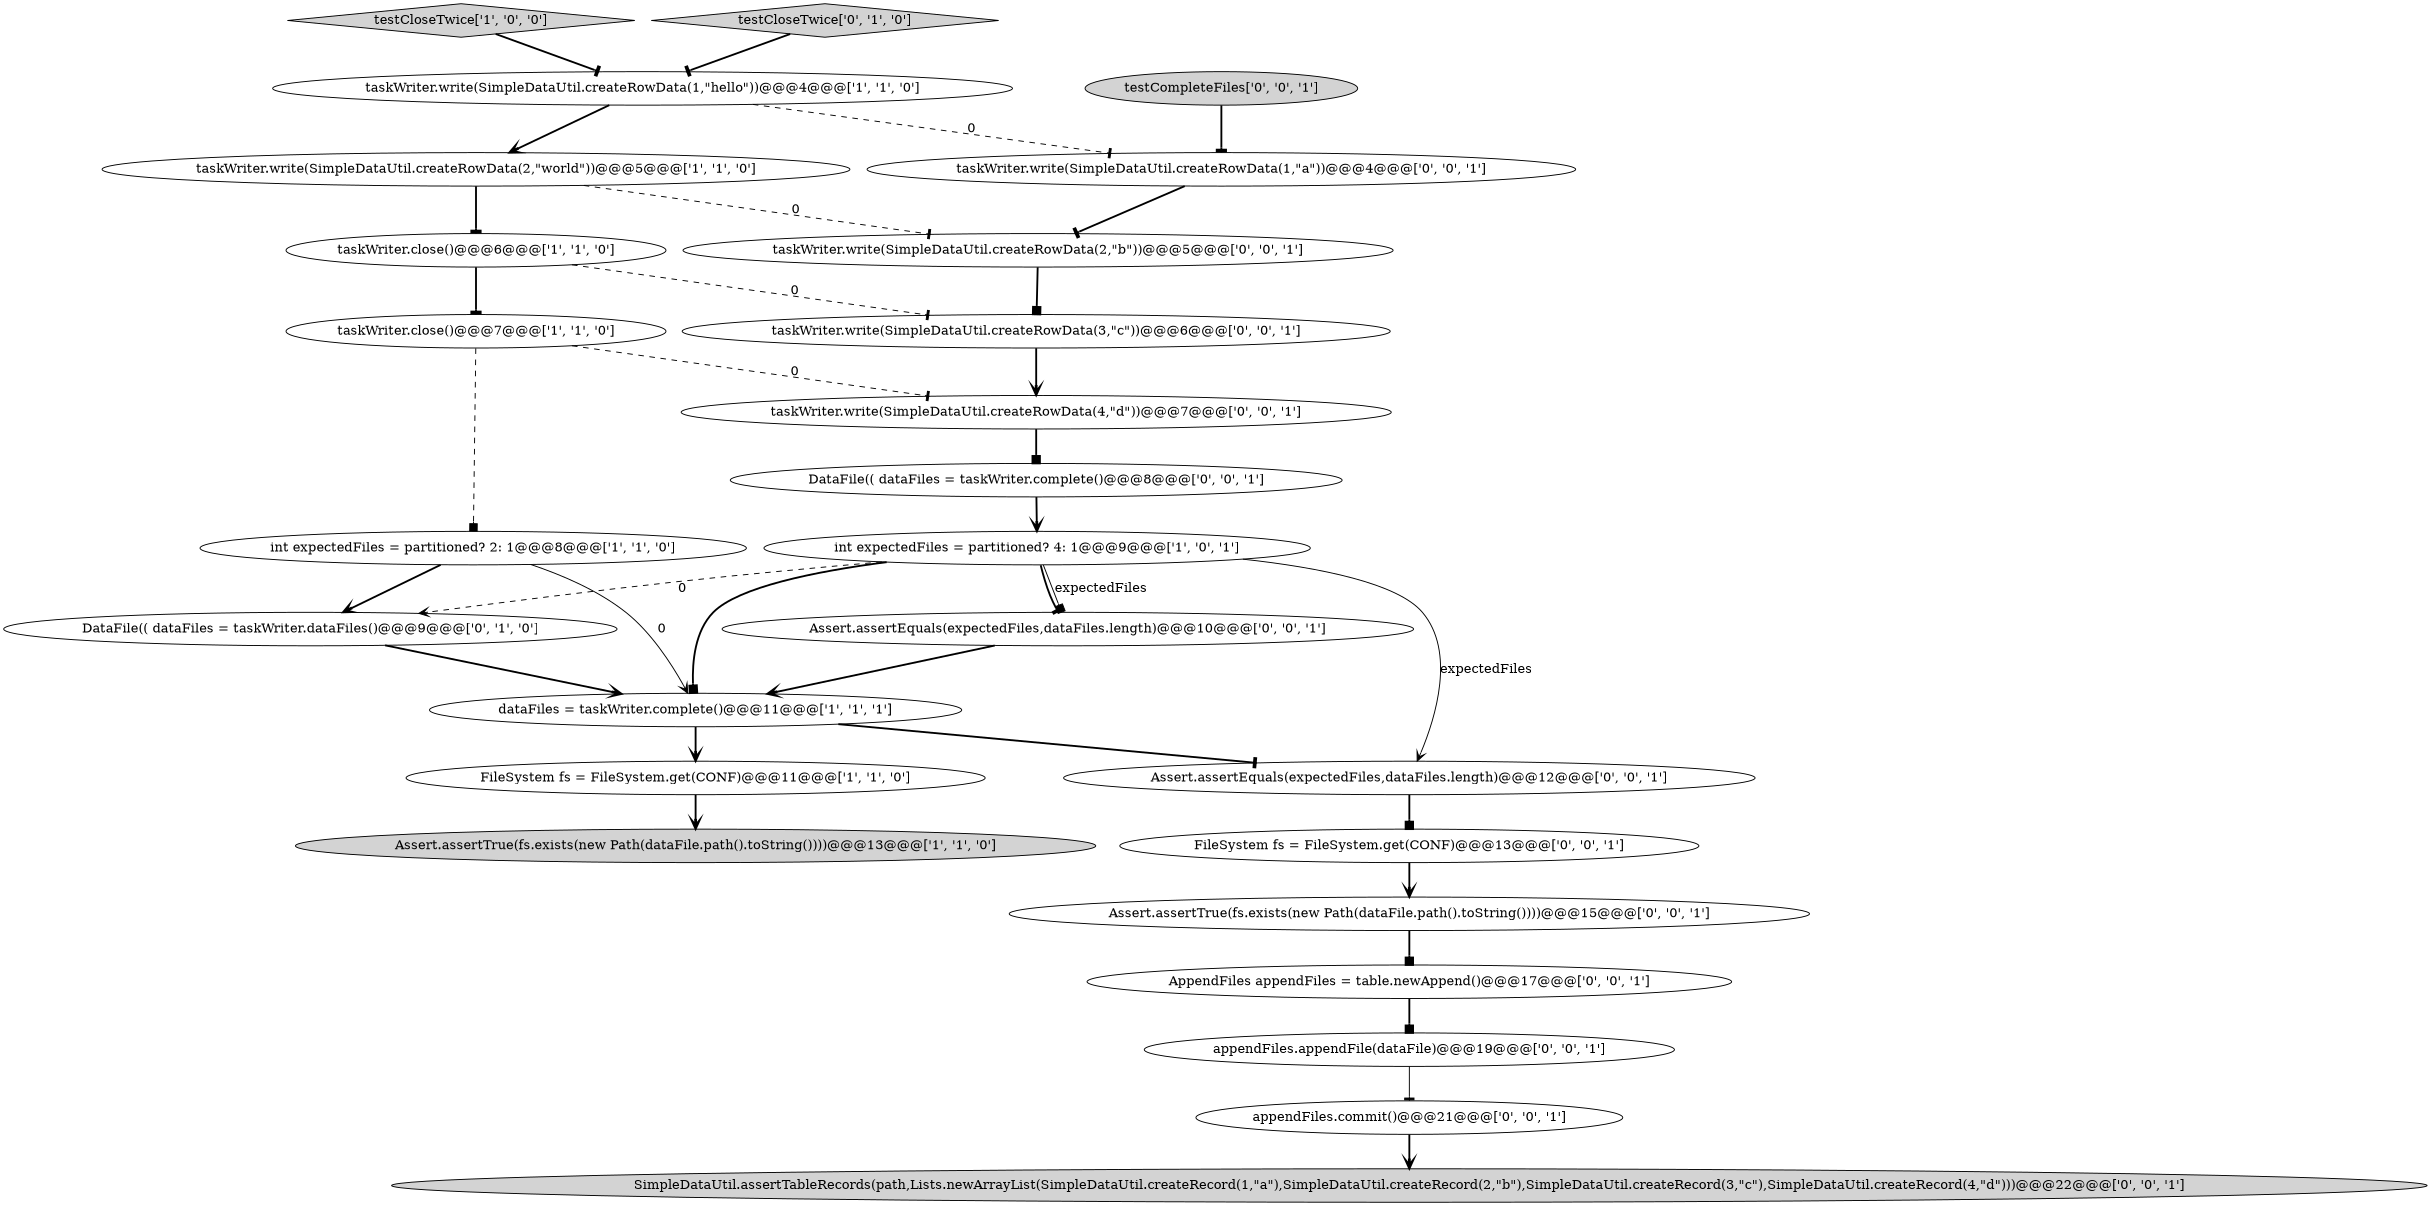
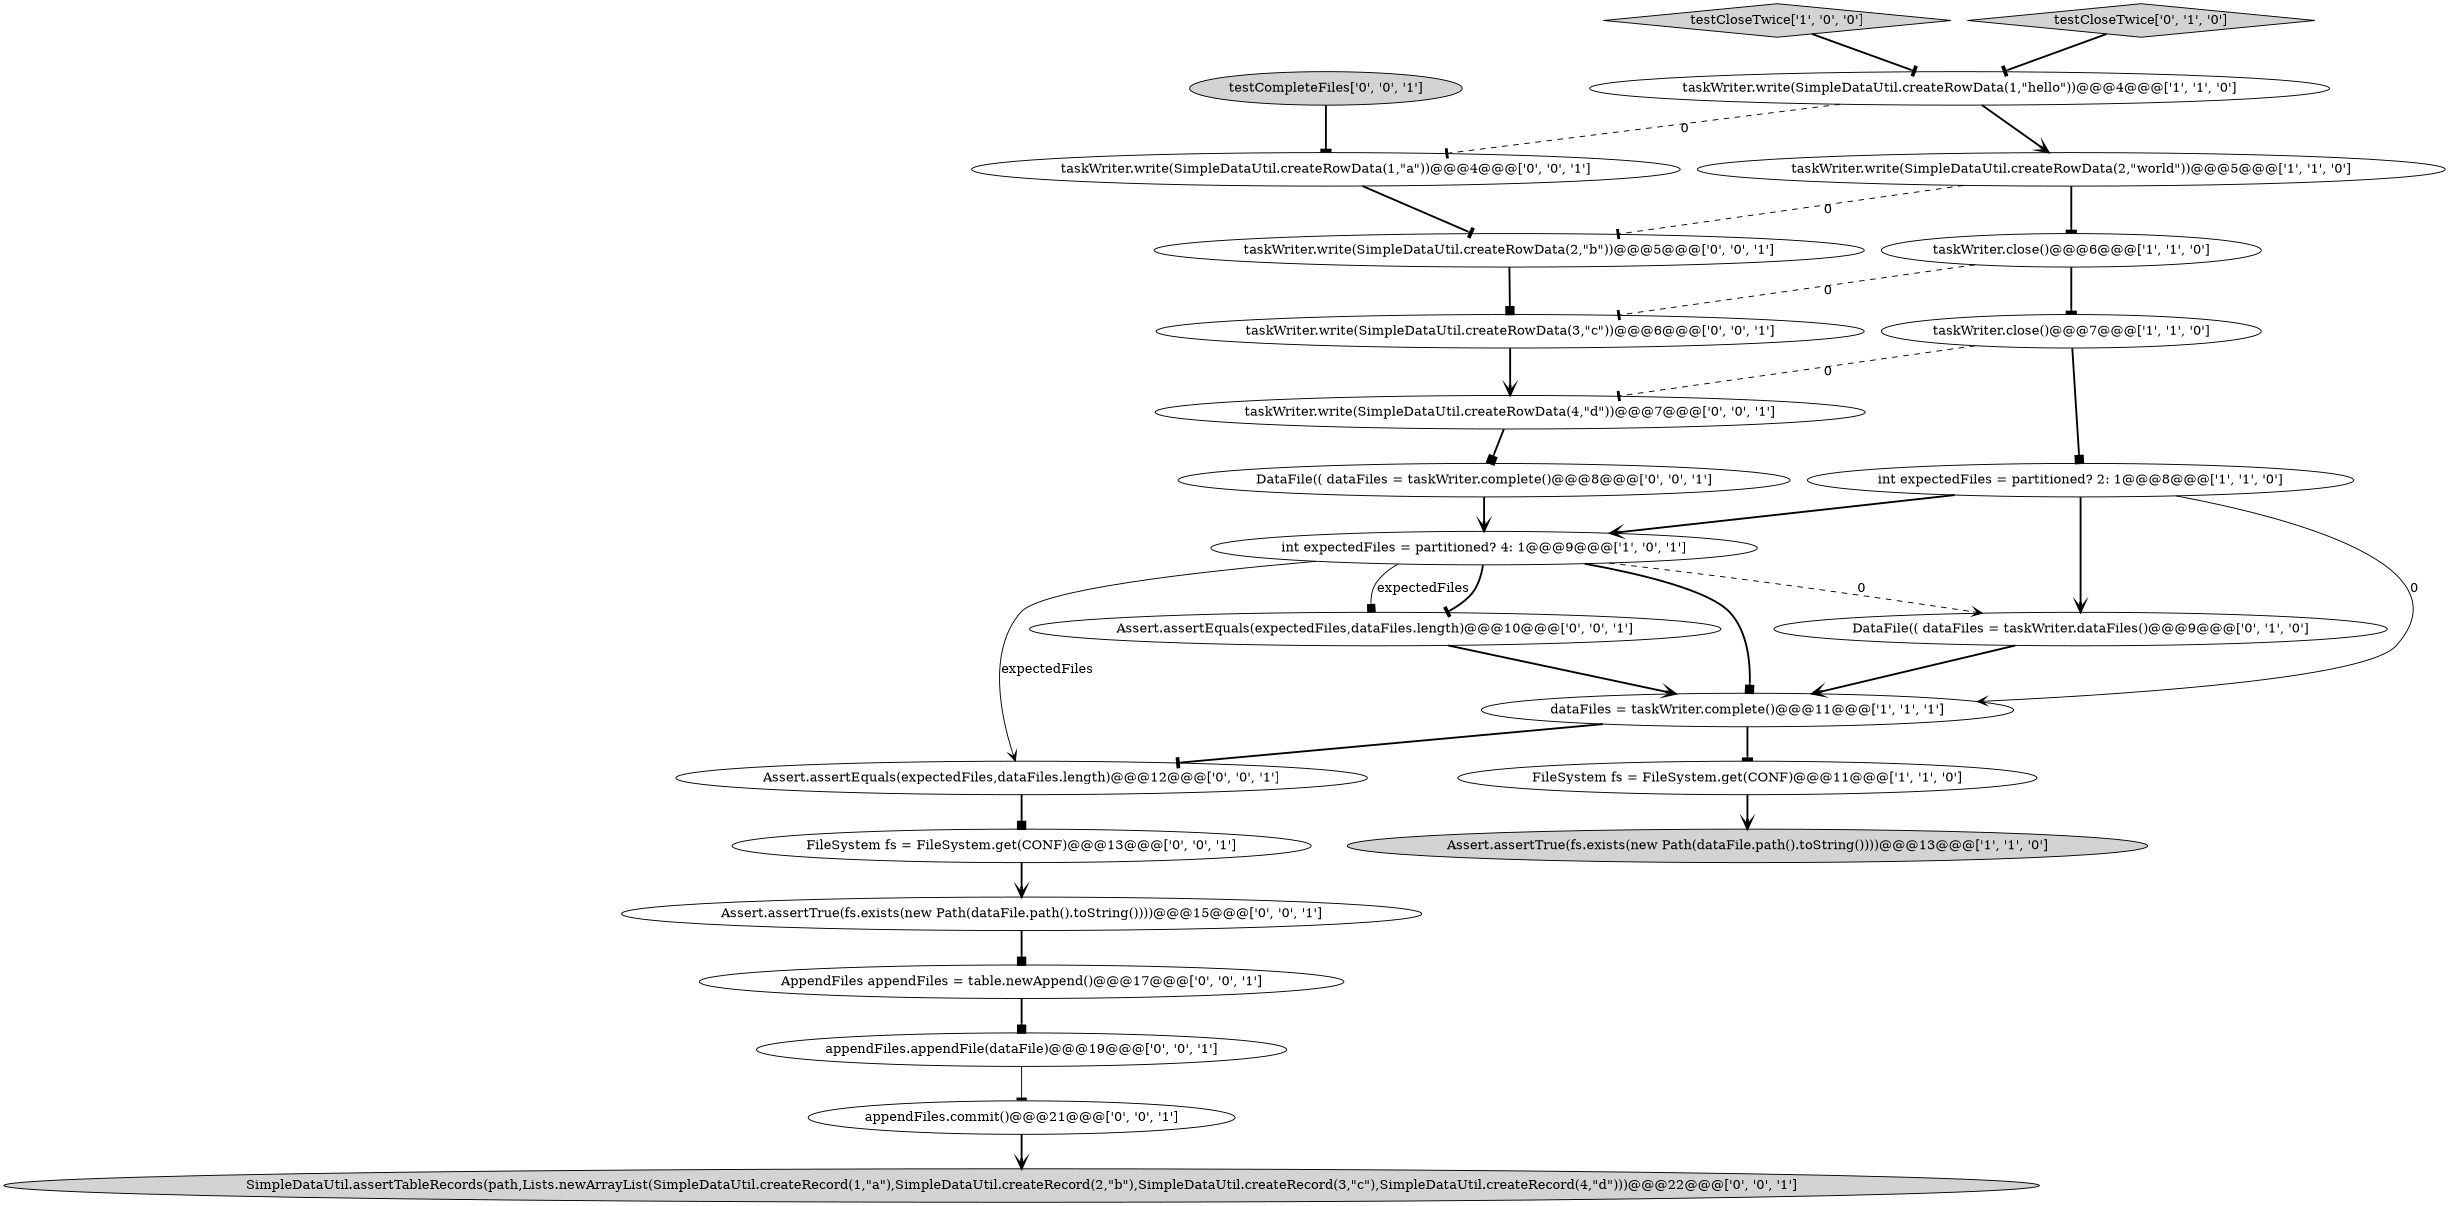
edge "taskWriter.close()@@@7@@@['1', '1', '0']" -> "int expectedFiles = partitioned? 2: 1@@@8@@@['1', '1', '0']": style dashed -> bold
edge "int expectedFiles = partitioned? 2: 1@@@8@@@['1', '1', '0']" -> "int expectedFiles = partitioned? 4: 1@@@9@@@['1', '0', '1']": added
edge "dataFiles = taskWriter.complete()@@@11@@@['1', '1', '1']" -> "FileSystem fs = FileSystem.get(CONF)@@@11@@@['1', '1', '0']": arrowhead vee -> tee
